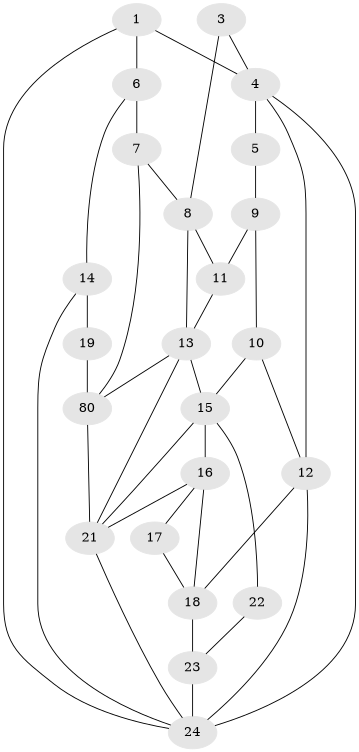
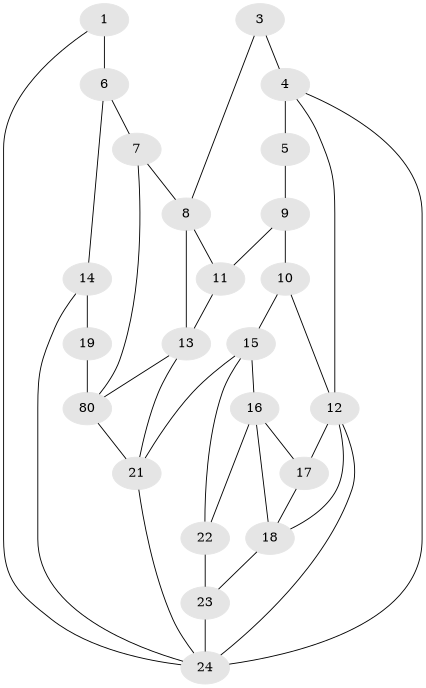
edge "1" -- "4": removed
edge "13" -- "15": removed
edge "12" -- "17": added
edge "16" -- "21": now "16" -- "22"
